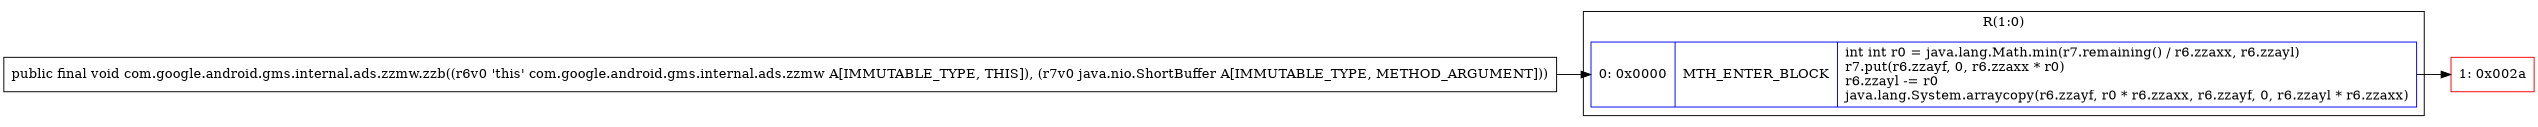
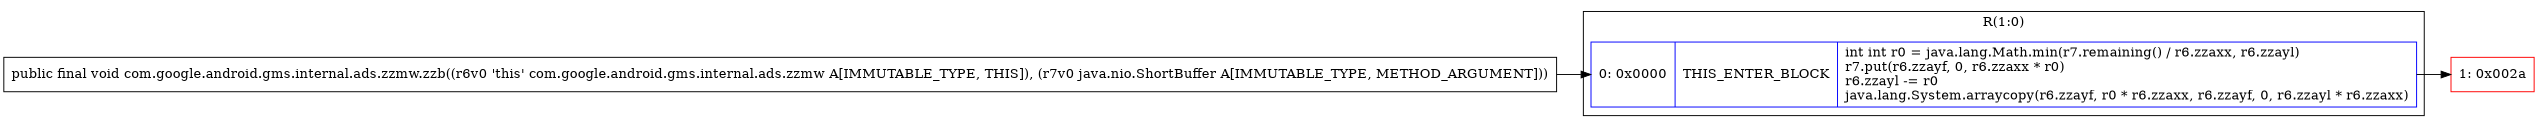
node "0: 0x0000": text "MTH_ENTER_BLOCK" -> "THIS_ENTER_BLOCK"
